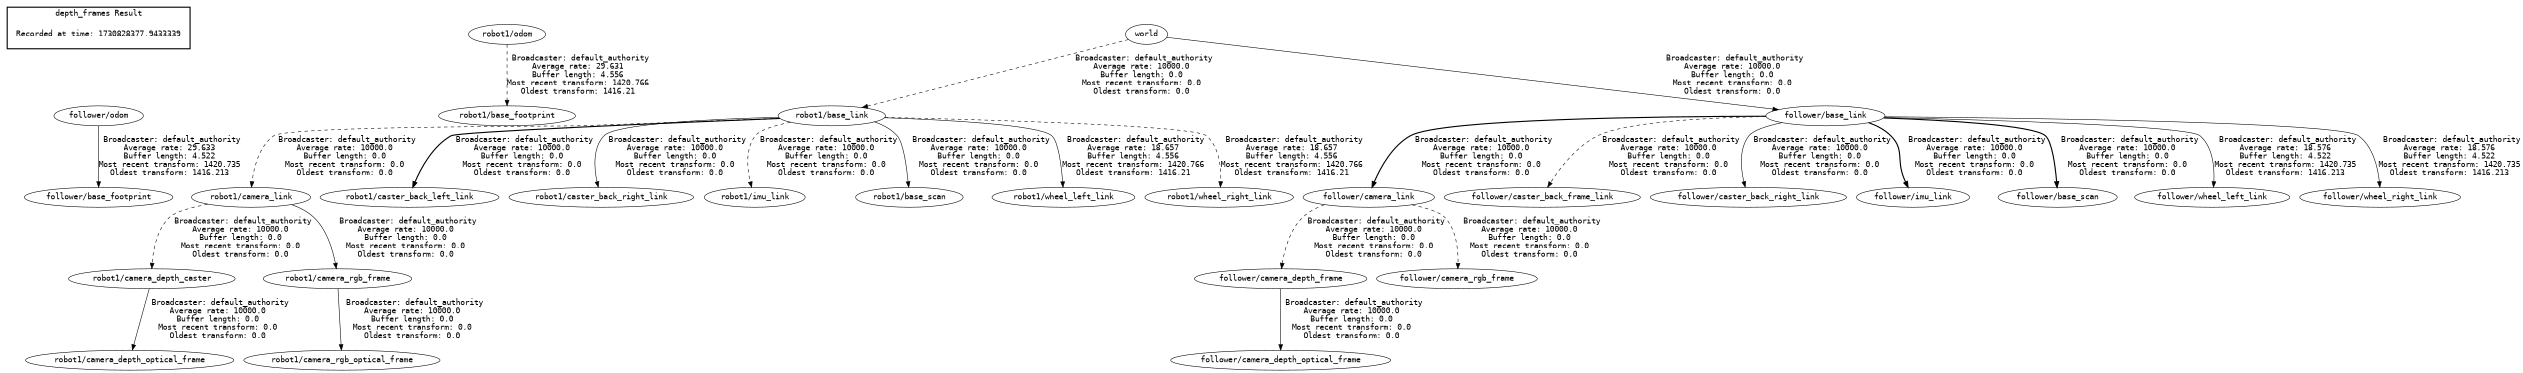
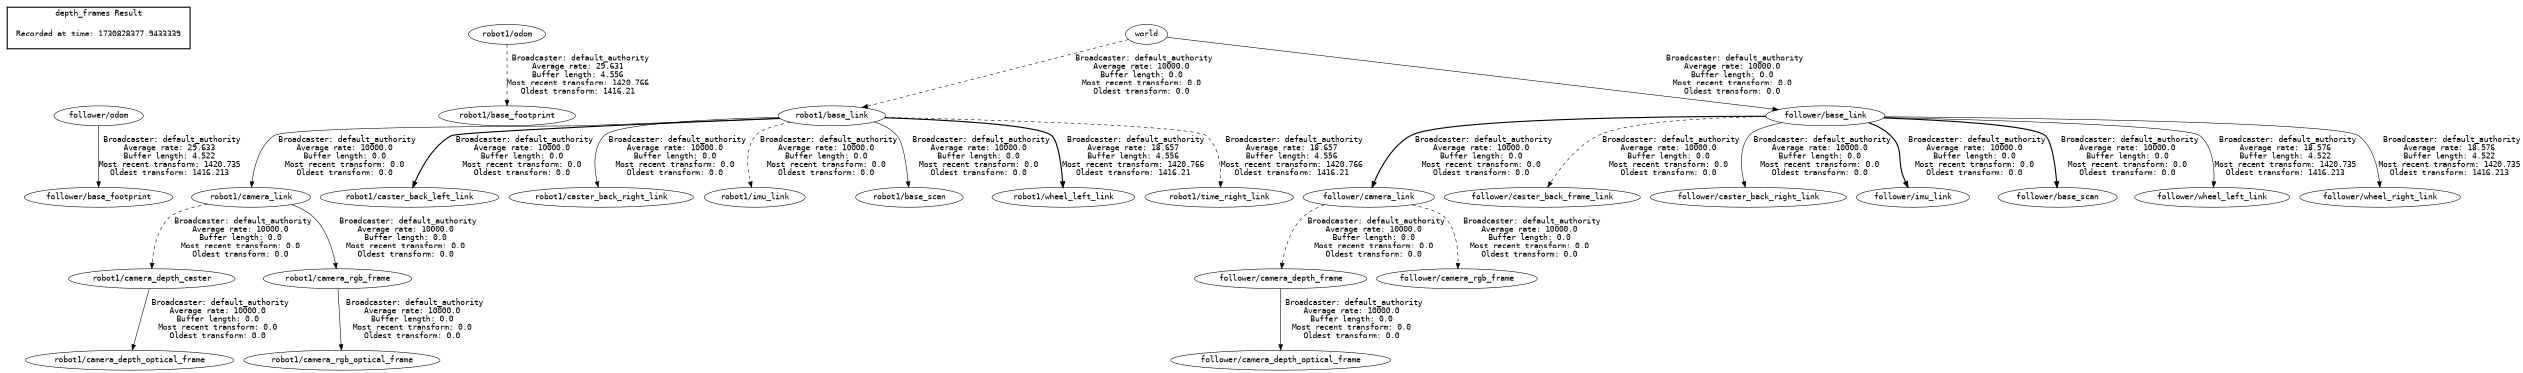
edge "robot1/base_link" -> "robot1/wheel_left_link": style solid -> bold
edge "robot1/base_link" -> "robot1/camera_link": style dashed -> solid
node "robot1/wheel_right_link": label "robot1/wheel_right_link" -> "robot1/time_right_link"
